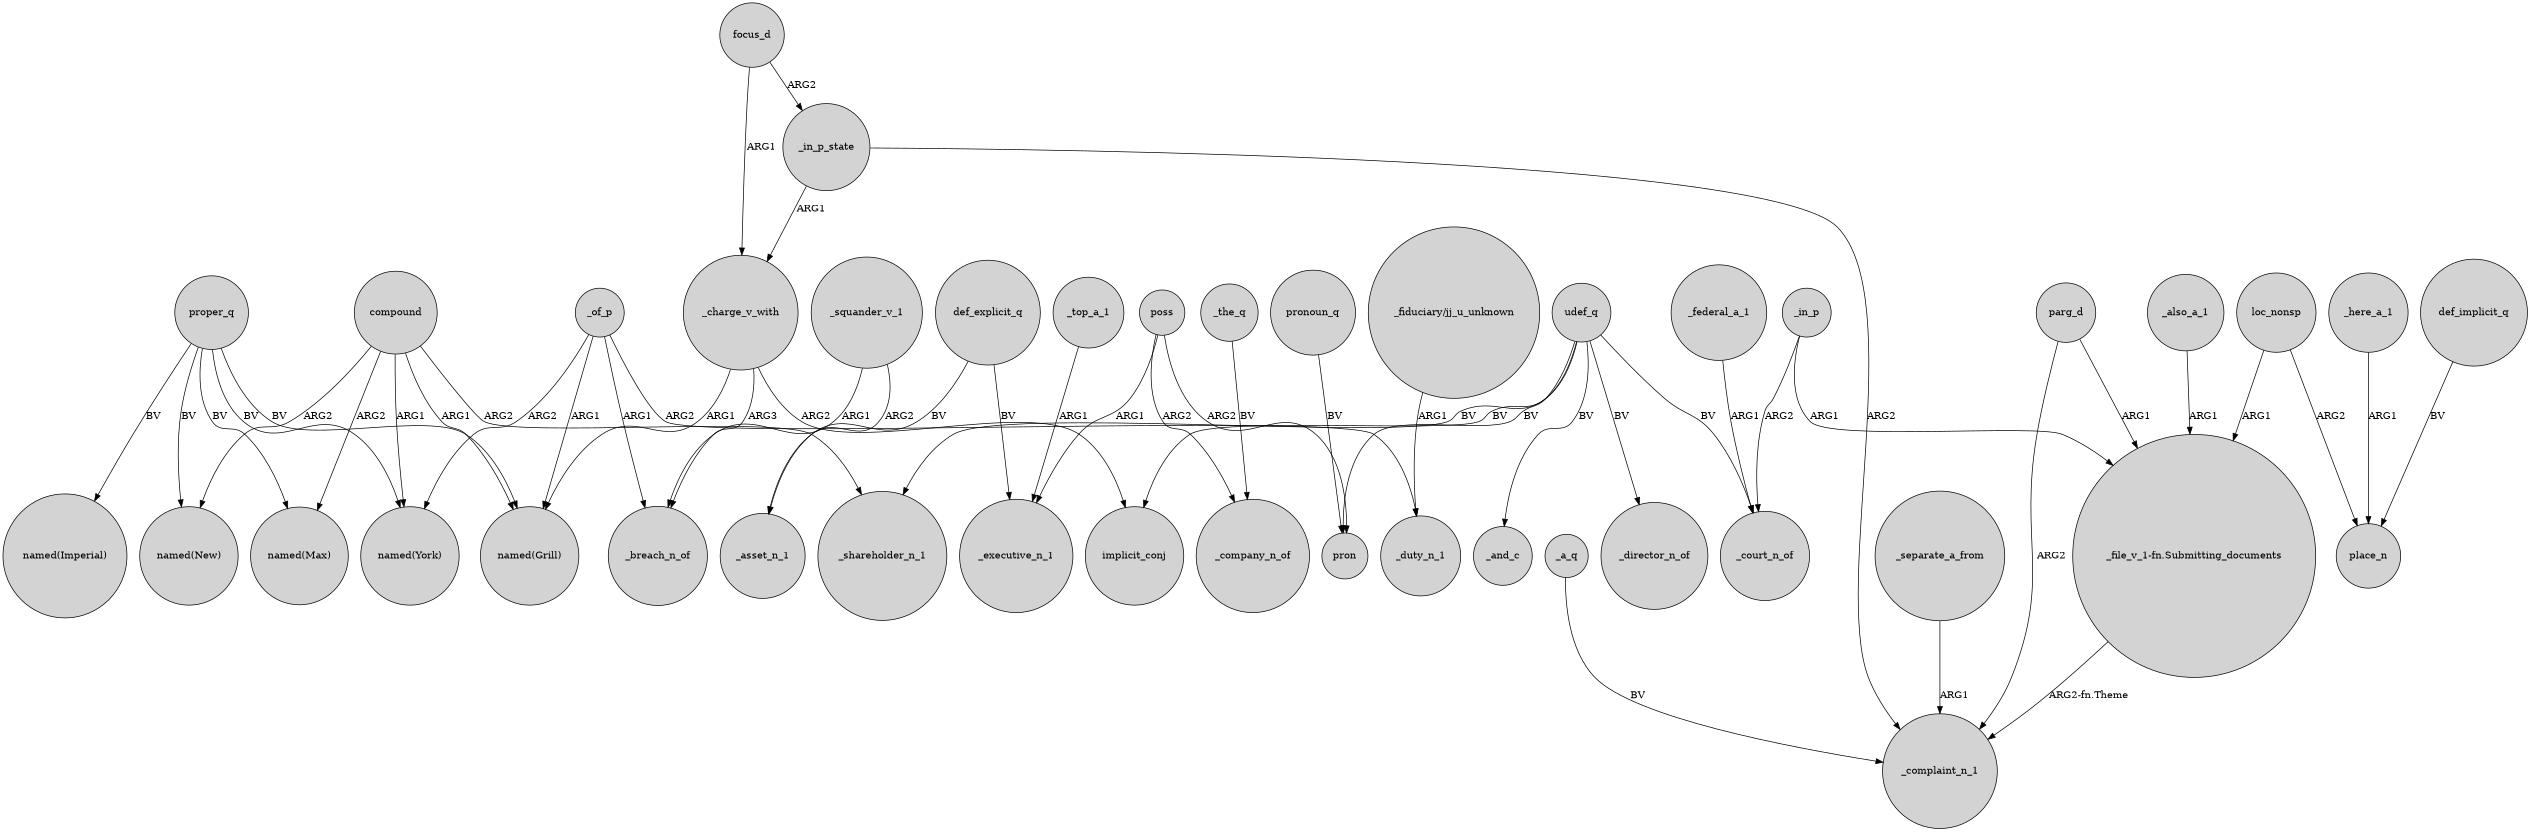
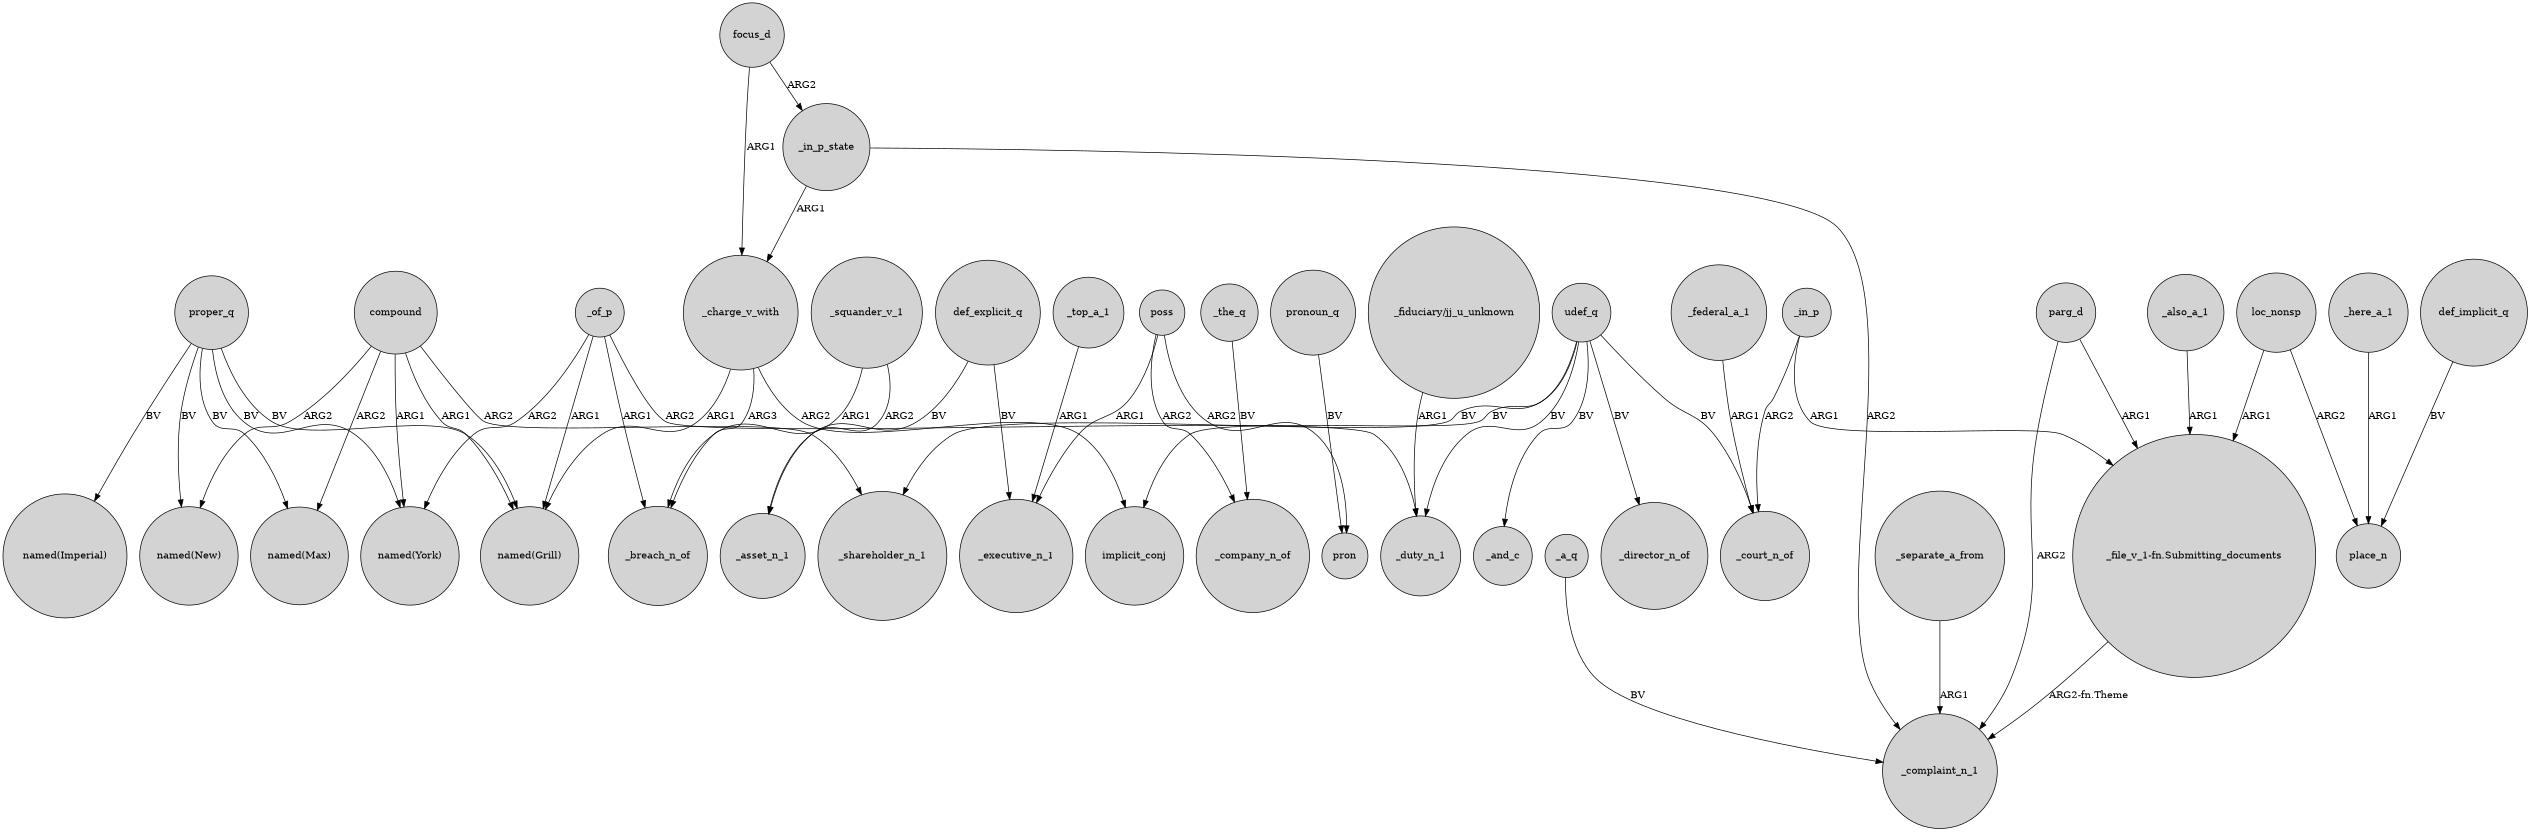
edge "udef_q" -> "pron": now "udef_q" -> "_duty_n_1"
